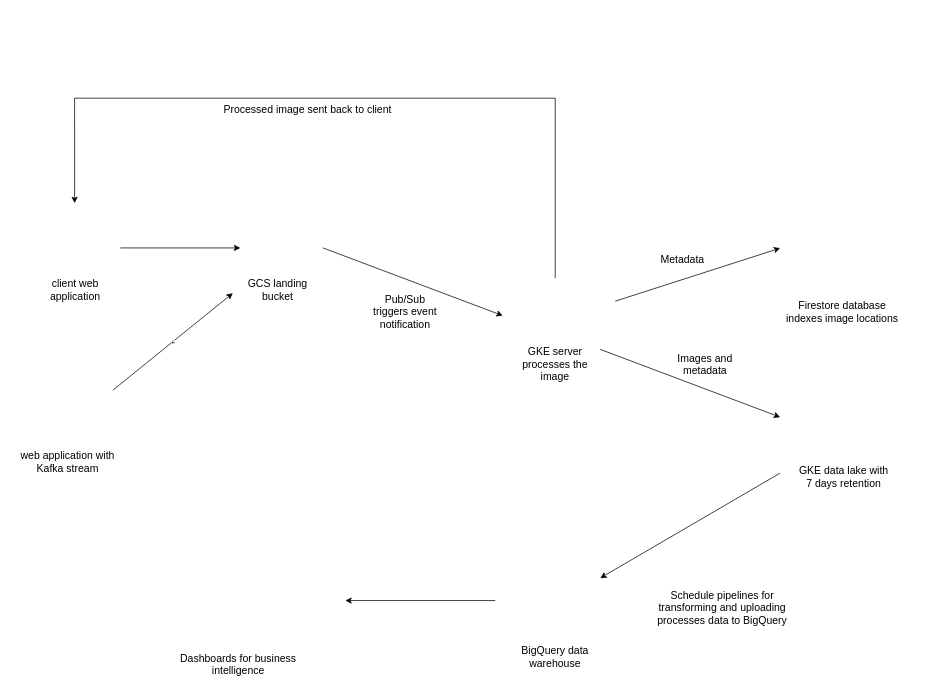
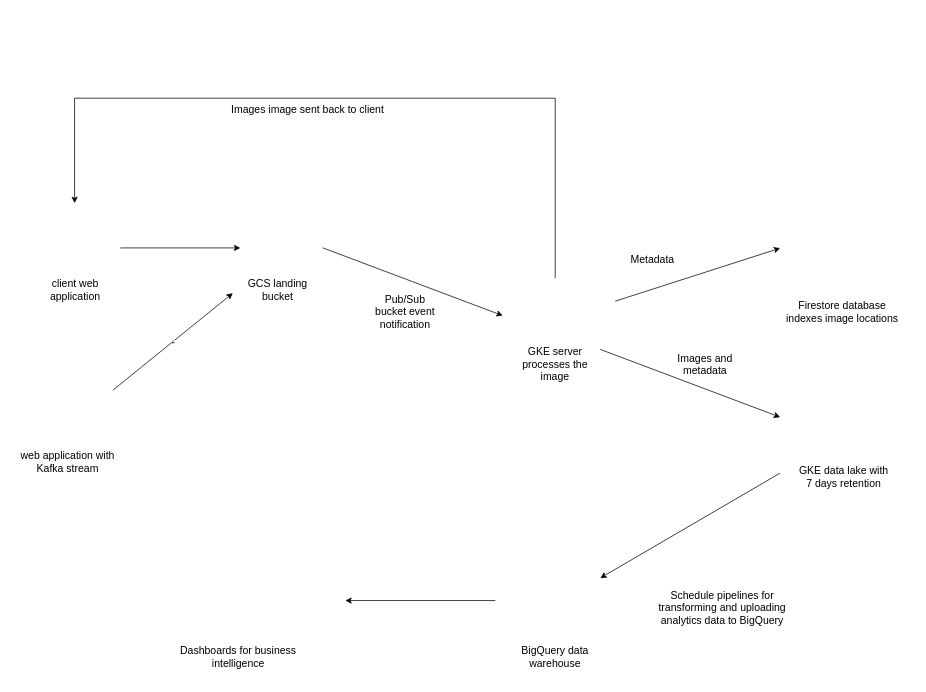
node "Processed image sent back to client": label "Processed image sent back to client" -> "Images image sent back to client"
node "Metadata": moved (683, 259) -> (653, 259)
node "Pub/Sub triggers event notification": label "Pub/Sub triggers event notification" -> "Pub/Sub bucket event notification"
node "Schedule pipelines for transforming and uploading processes data to BigQuery": label "Schedule pipelines for transforming and uploading processes data to BigQuery" -> "Schedule pipelines for transforming and uploading analytics data to BigQuery"
node "Dashboards for business intelligence": moved (239, 664) -> (239, 657)
